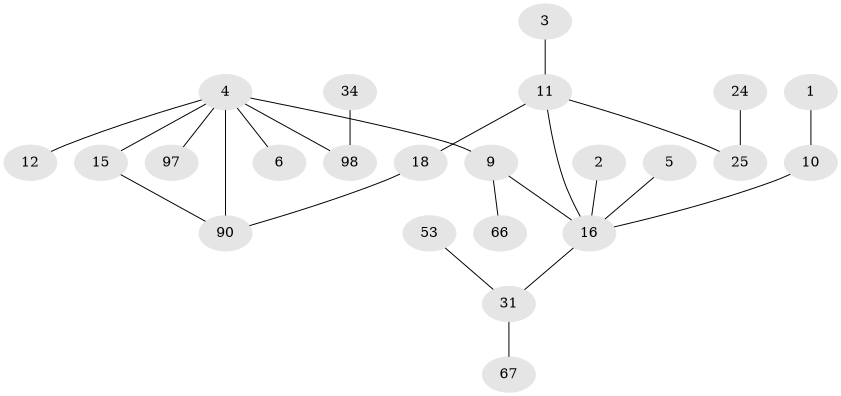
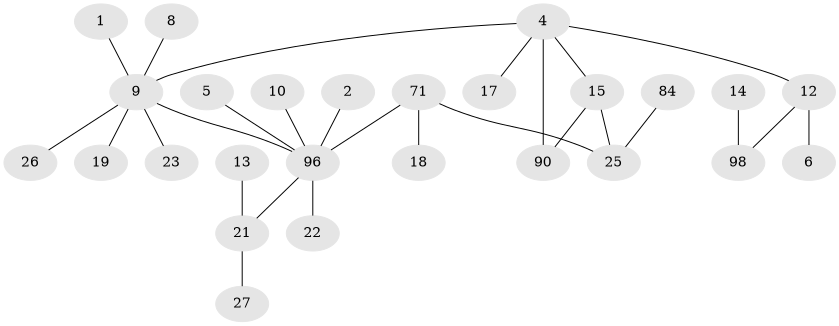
node "8": added
node "3": removed
node "34": label "34" -> "14"
node "11": label "11" -> "71"
node "24": label "24" -> "84"
edge "4" -- "6": now "12" -- "6"
edge "4" -- "98": now "12" -- "98"
edge "15" -- "25": added
edge "1" -- "10": now "1" -- "9"
node "19": added
node "23": added
node "97": label "97" -> "17"
edge "18" -- "90": removed
node "22": added
node "53": label "53" -> "13"
node "66": label "66" -> "26"
node "16": label "16" -> "96"
node "31": label "31" -> "21"
node "67": label "67" -> "27"
